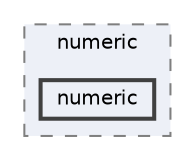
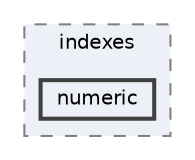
cluster "numeric": label "numeric" -> "indexes"
